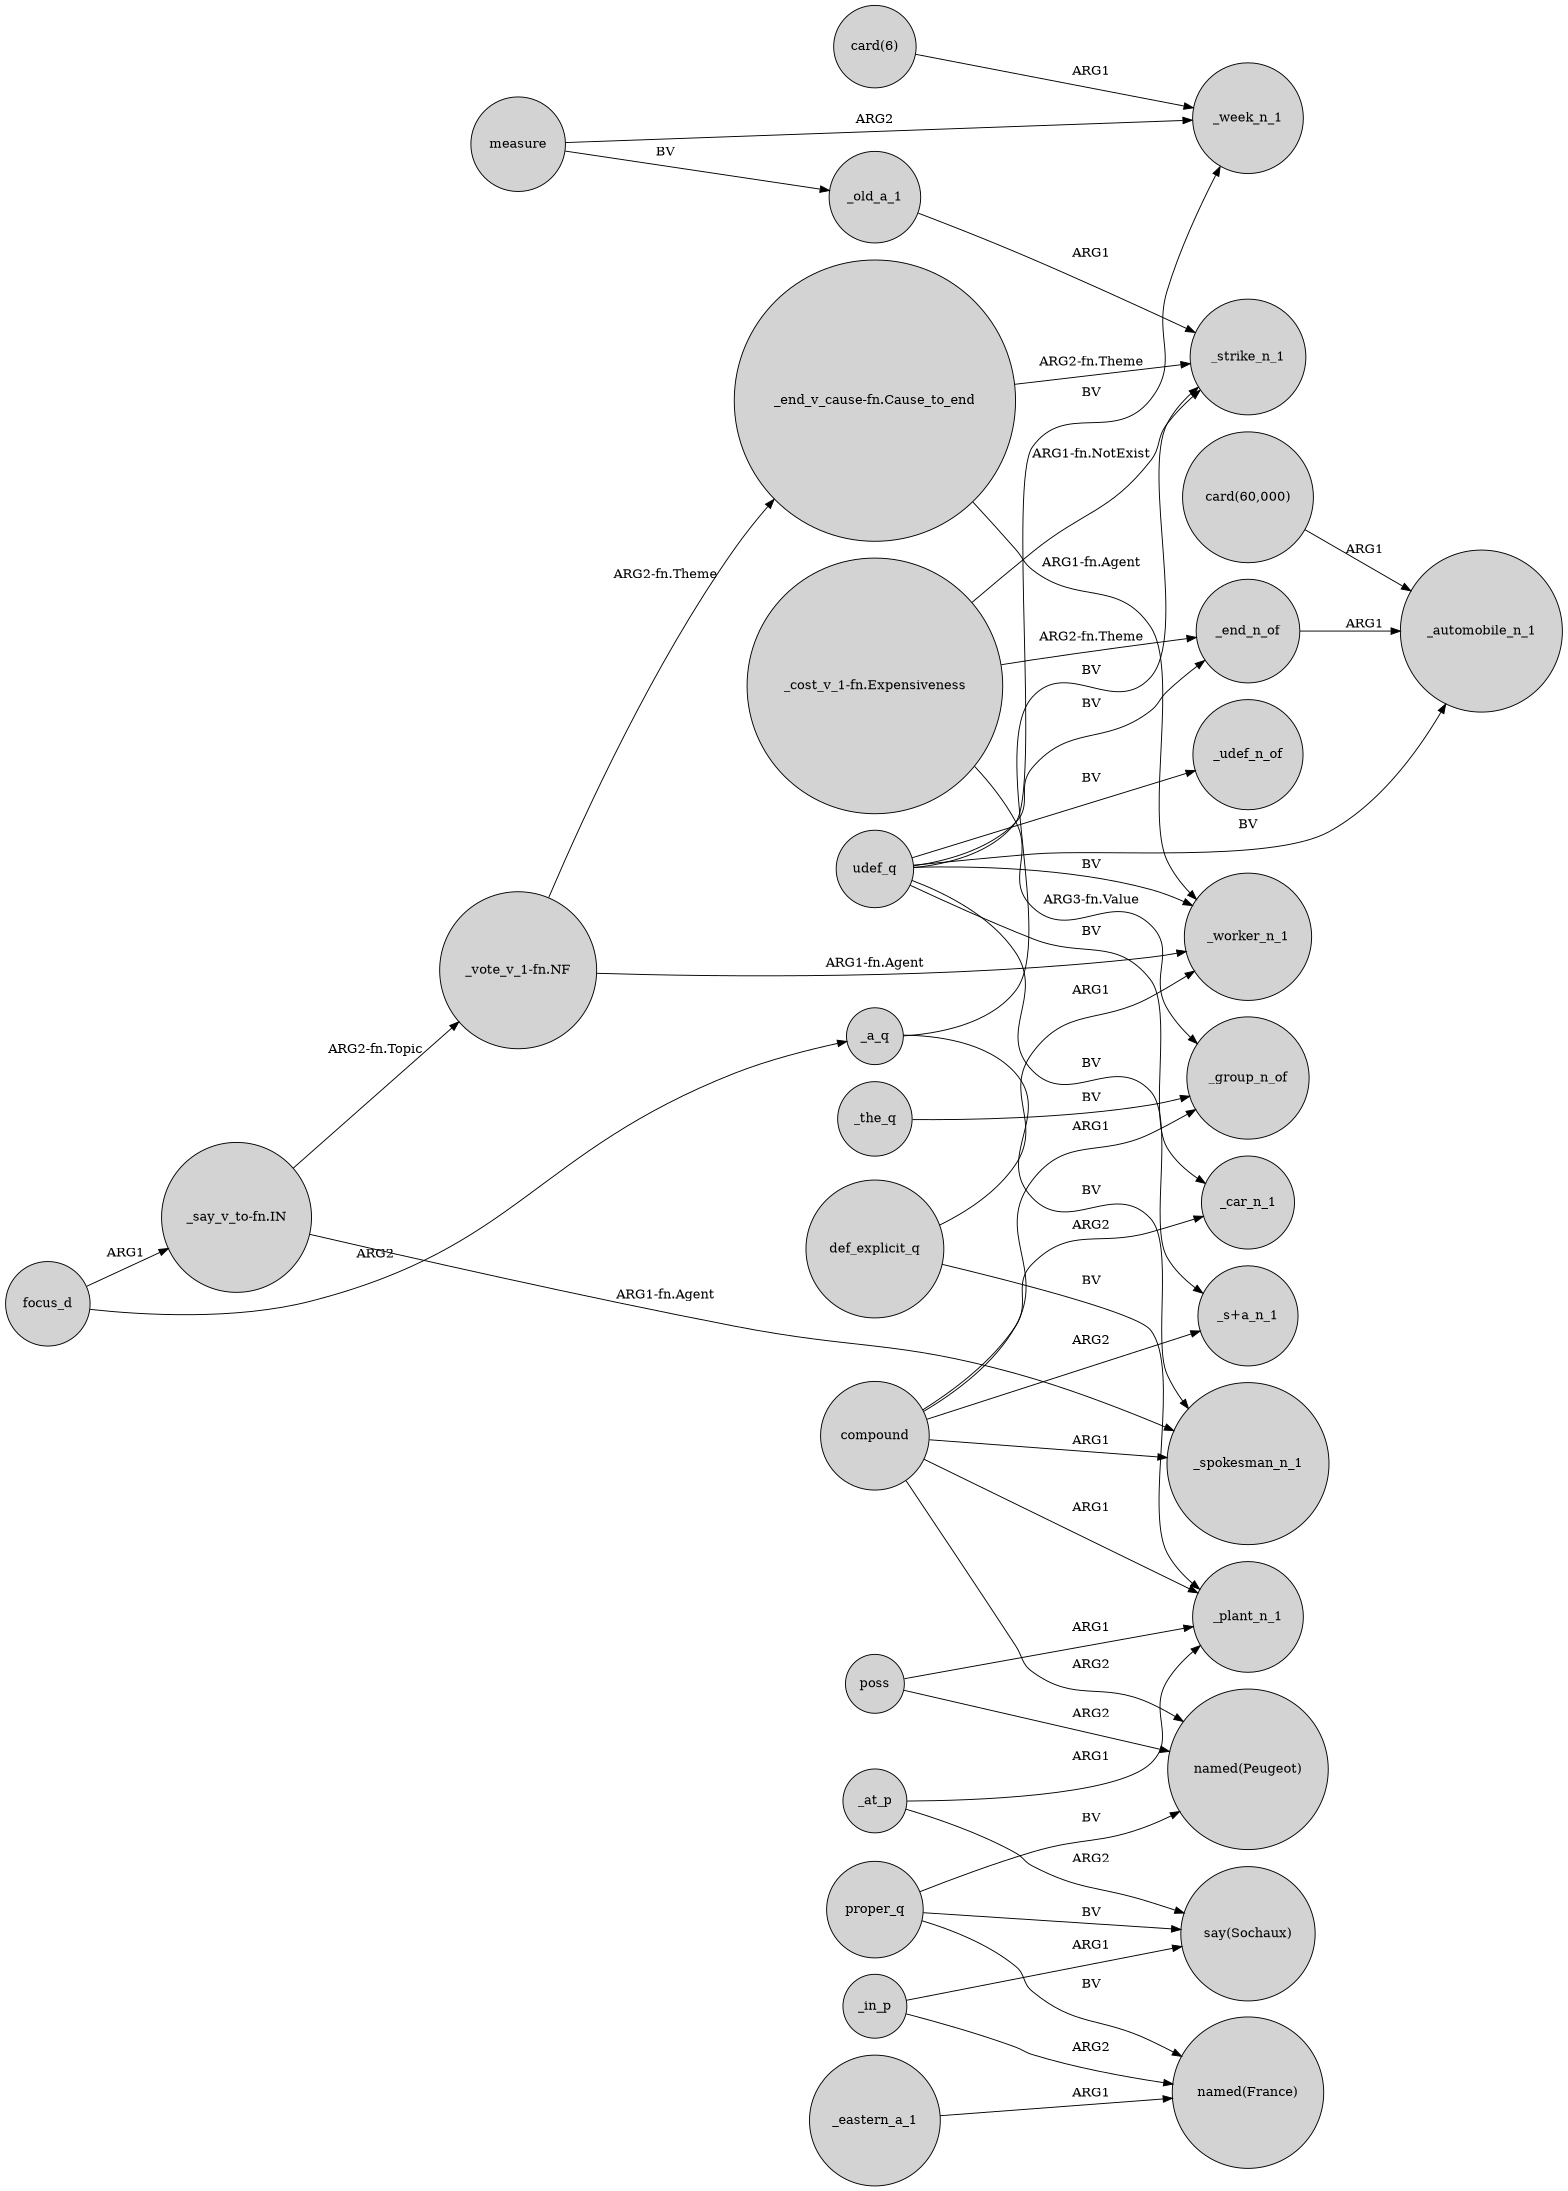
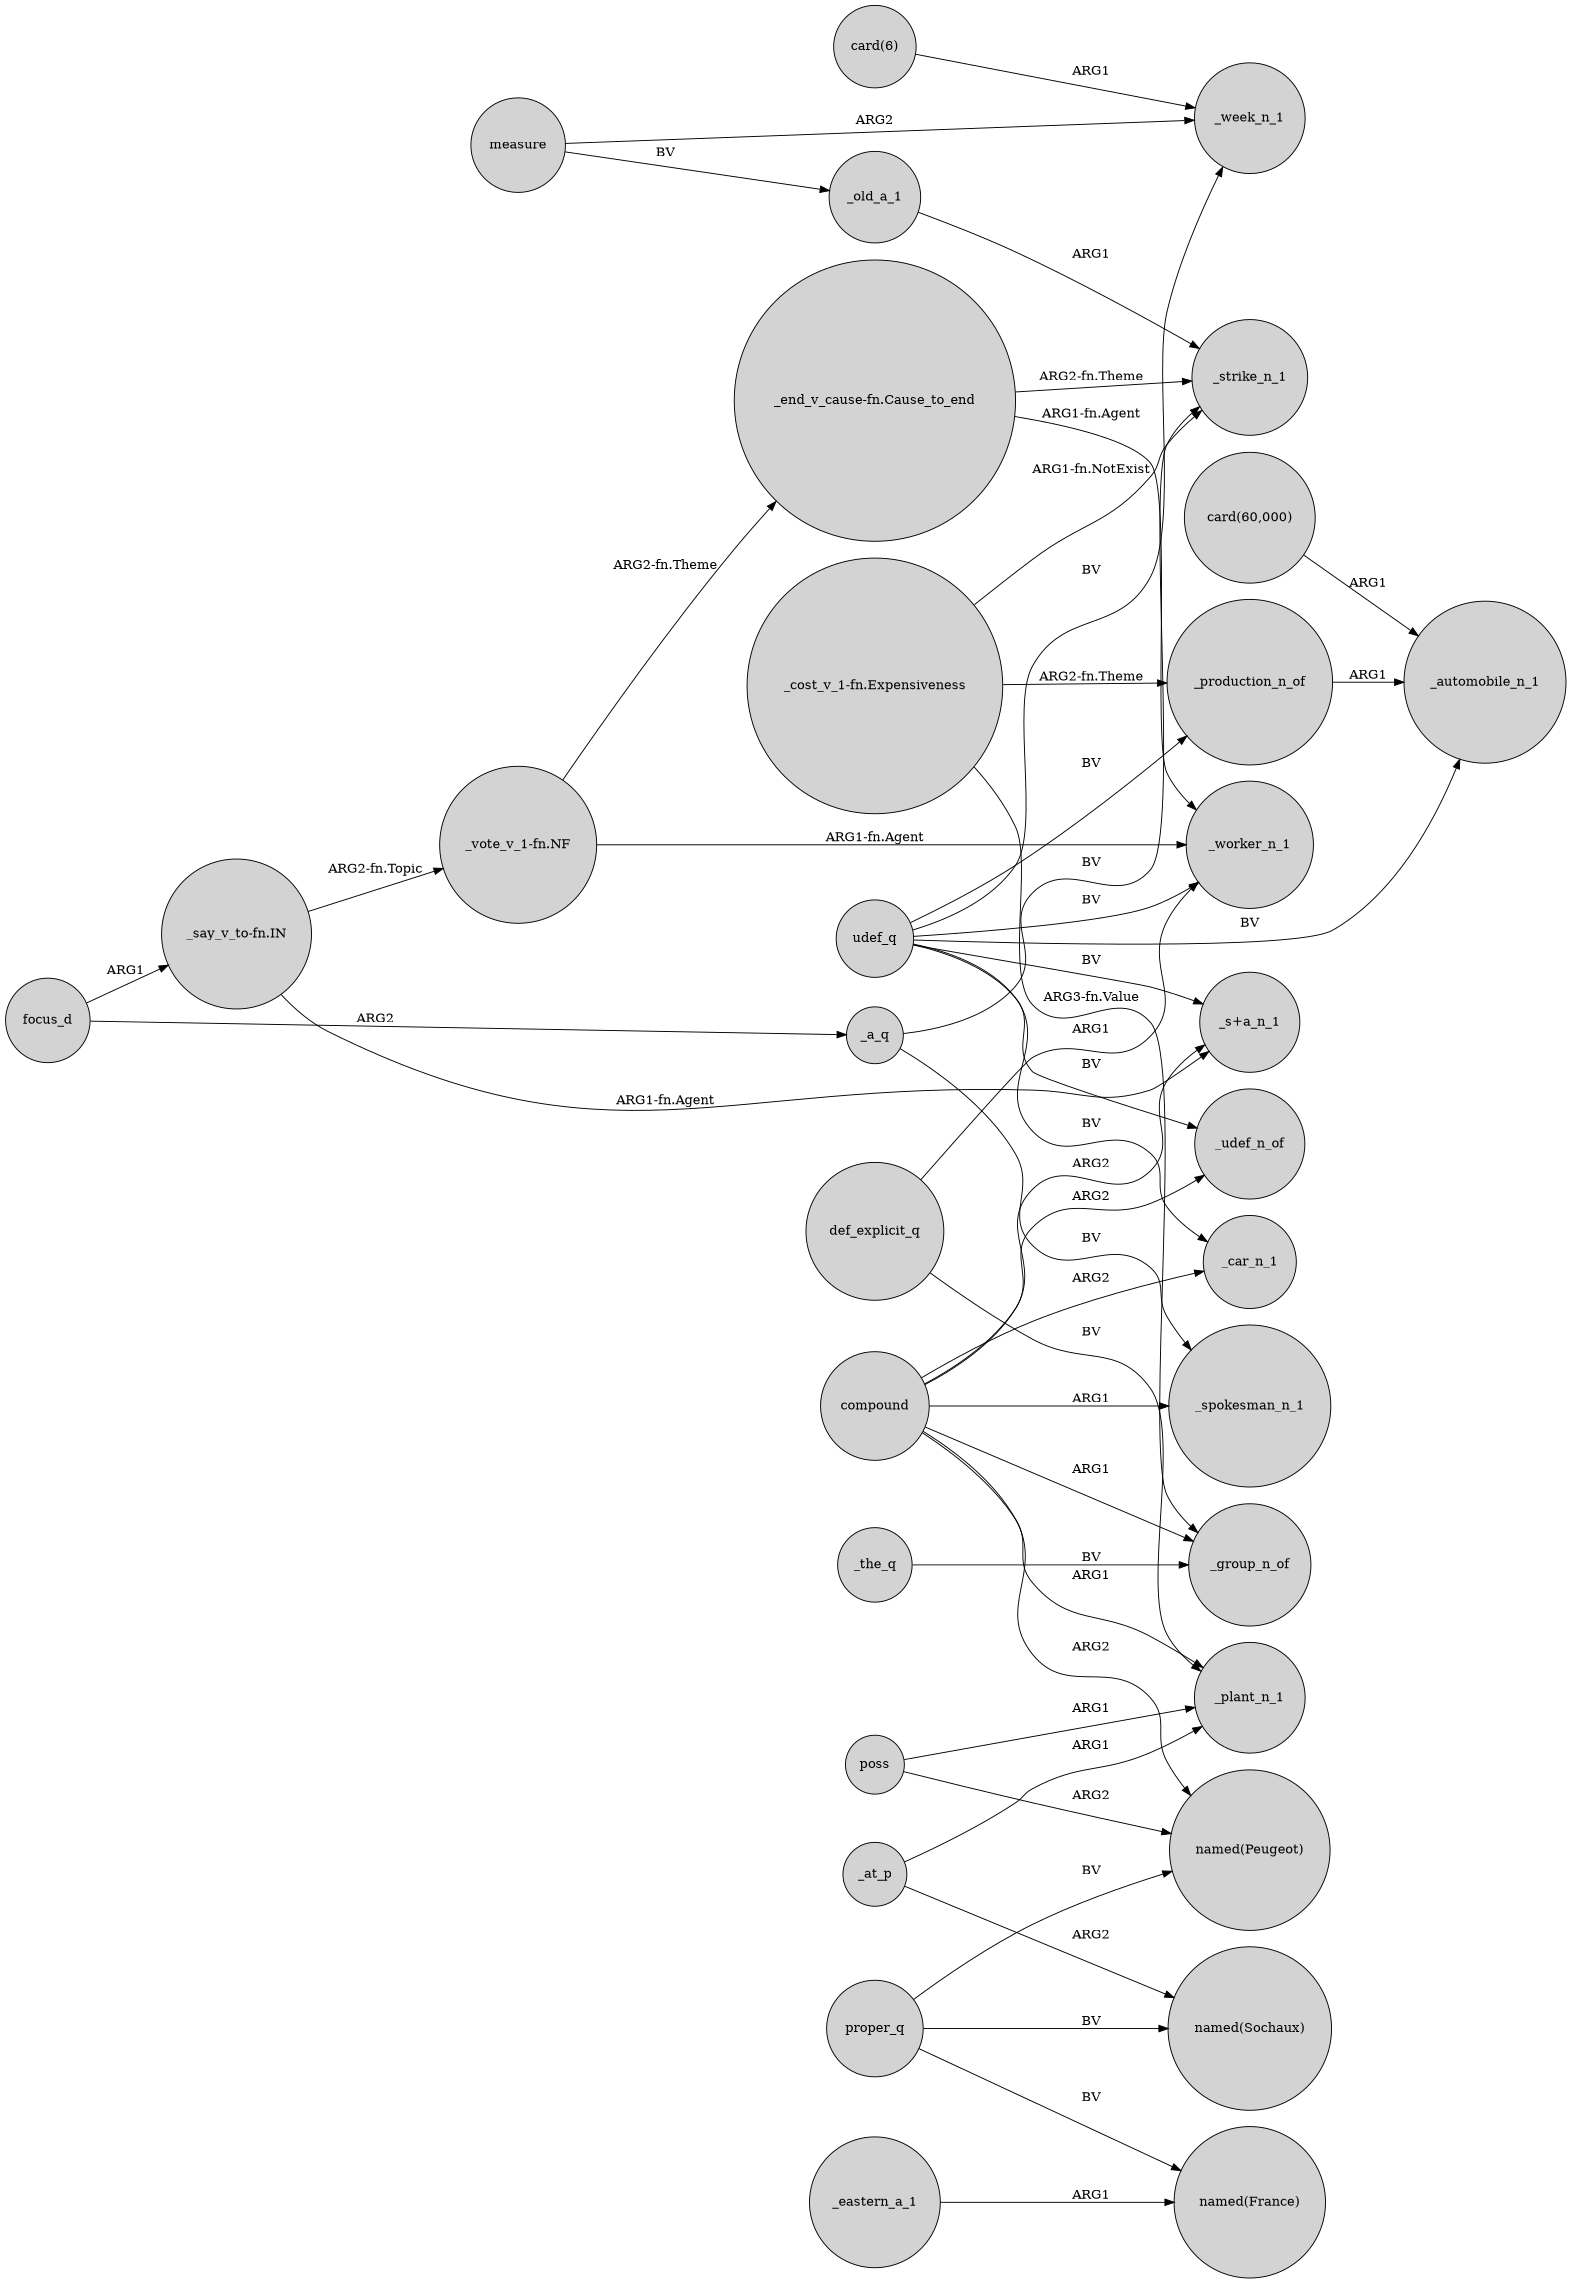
node "_end_n_of": label "_end_n_of" -> "_production_n_of"
edge "compound" -> "_udef_n_of": added, label "ARG2"
edge "_say_v_to-fn.IN" -> "_spokesman_n_1": now "_say_v_to-fn.IN" -> "_s+a_n_1"
node "say(Sochaux)": label "say(Sochaux)" -> "named(Sochaux)"
node "_in_p": removed
